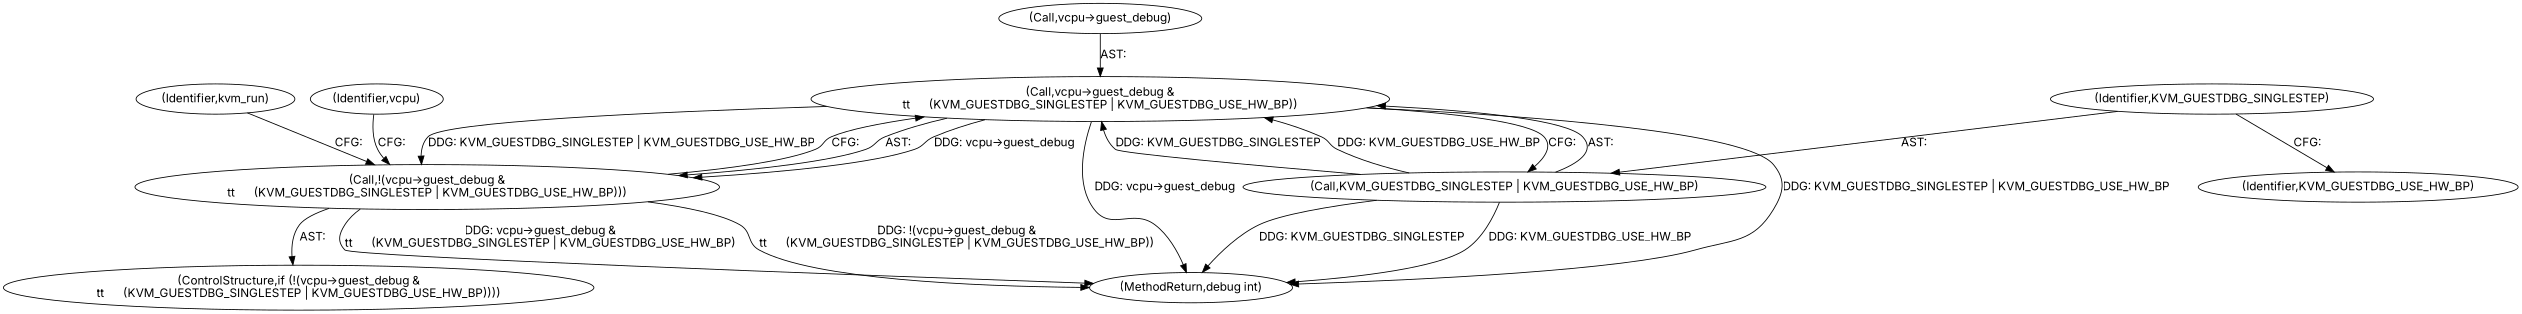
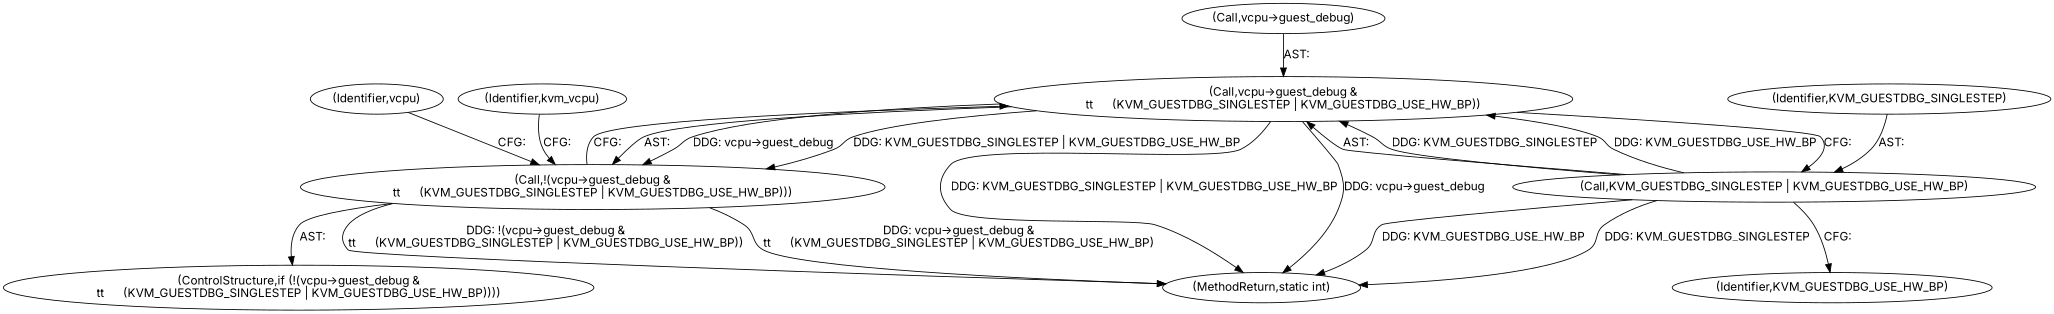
node "(Identifier,kvm_run)": label "(Identifier,kvm_run)" -> "(Identifier,kvm_vcpu)"
edge "(Identifier,KVM_GUESTDBG_SINGLESTEP)" -> "(Identifier,KVM_GUESTDBG_USE_HW_BP)": now "(Call,KVM_GUESTDBG_SINGLESTEP | KVM_GUESTDBG_USE_HW_BP)" -> "(Identifier,KVM_GUESTDBG_USE_HW_BP)"
node "(MethodReturn,debug int)": label "(MethodReturn,debug int)" -> "(MethodReturn,static int)"
